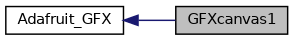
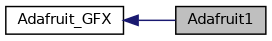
node "GFXcanvas1": label "GFXcanvas1" -> "Adafruit1"
